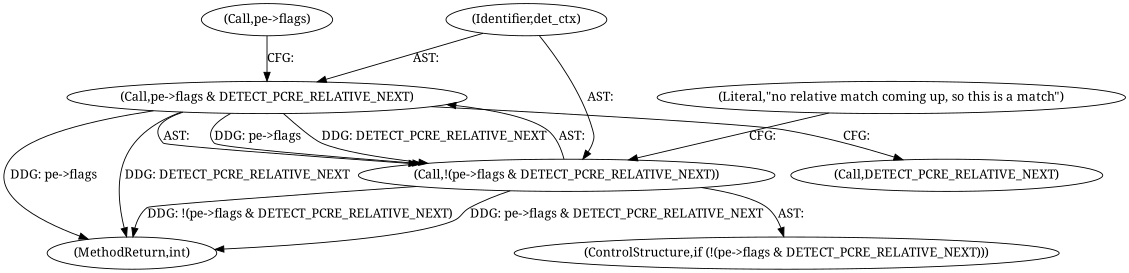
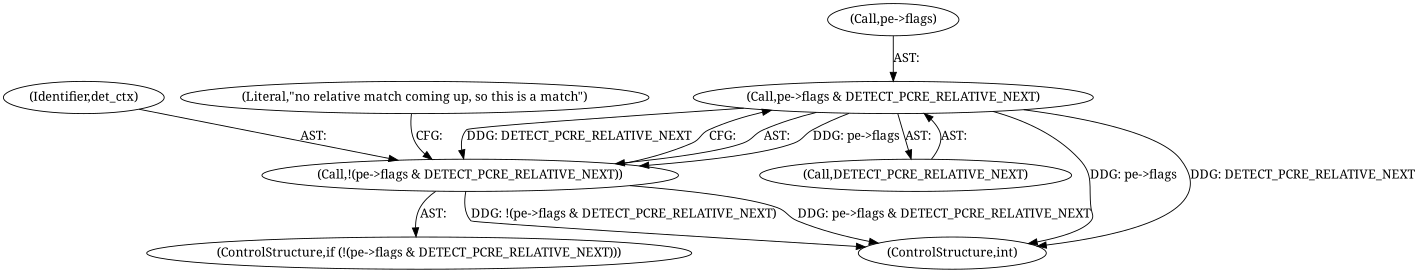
edge "(Identifier,det_ctx)" -> "(Call,pe->flags & DETECT_PCRE_RELATIVE_NEXT)": now "(Call,DETECT_PCRE_RELATIVE_NEXT)" -> "(Call,pe->flags & DETECT_PCRE_RELATIVE_NEXT)"
edge "(Call,pe->flags)" -> "(Call,pe->flags & DETECT_PCRE_RELATIVE_NEXT)": label "CFG: " -> "AST: "
edge "(Call,!(pe->flags & DETECT_PCRE_RELATIVE_NEXT))" -> "(Call,pe->flags & DETECT_PCRE_RELATIVE_NEXT)": label "AST: " -> "CFG: "
edge "(Call,pe->flags & DETECT_PCRE_RELATIVE_NEXT)" -> "(Call,DETECT_PCRE_RELATIVE_NEXT)": label "CFG: " -> "AST: "
node "(MethodReturn,int)": label "(MethodReturn,int)" -> "(ControlStructure,int)"
